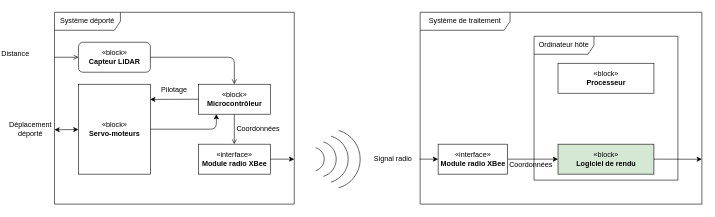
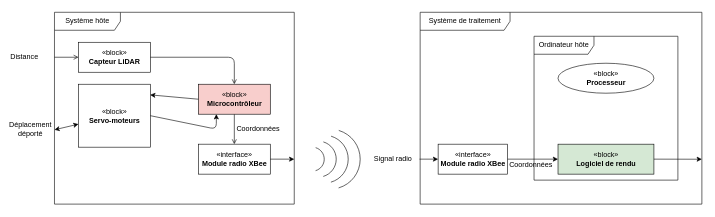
node "Système déporté": label "Système déporté" -> "Système hôte"
node "Distance": moved (15, 54) -> (24, 57)
node "«block» Capteur LiDAR": shape rounded rectangle -> rectangle
node "«block» Processeur": shape rectangle -> ellipse
node "Pilotage": removed
node "«block» Microcontrôleur": fillcolor #ffffff -> #f8cecc
node "«block» Servo-moteurs": size 72x90 -> 72x63
